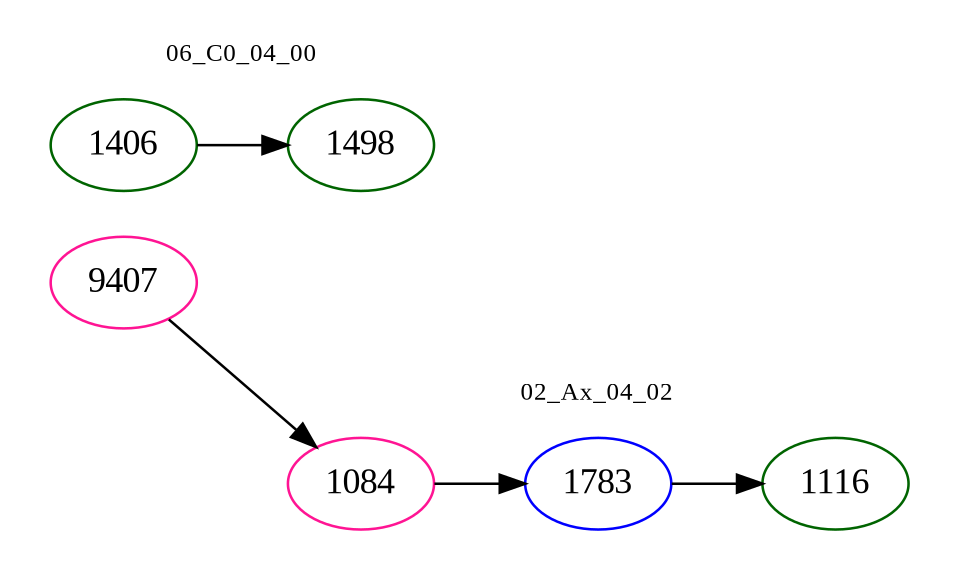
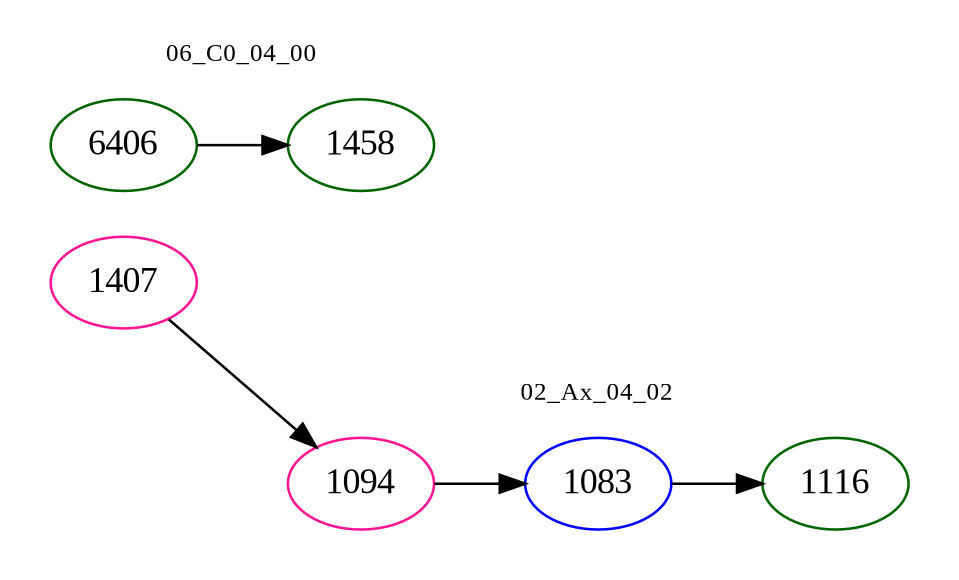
node "1406": label "1406" -> "6406"
node "1498": label "1498" -> "1458"
node "9407": label "9407" -> "1407"
node "1084": label "1084" -> "1094"
node "1783": label "1783" -> "1083"
